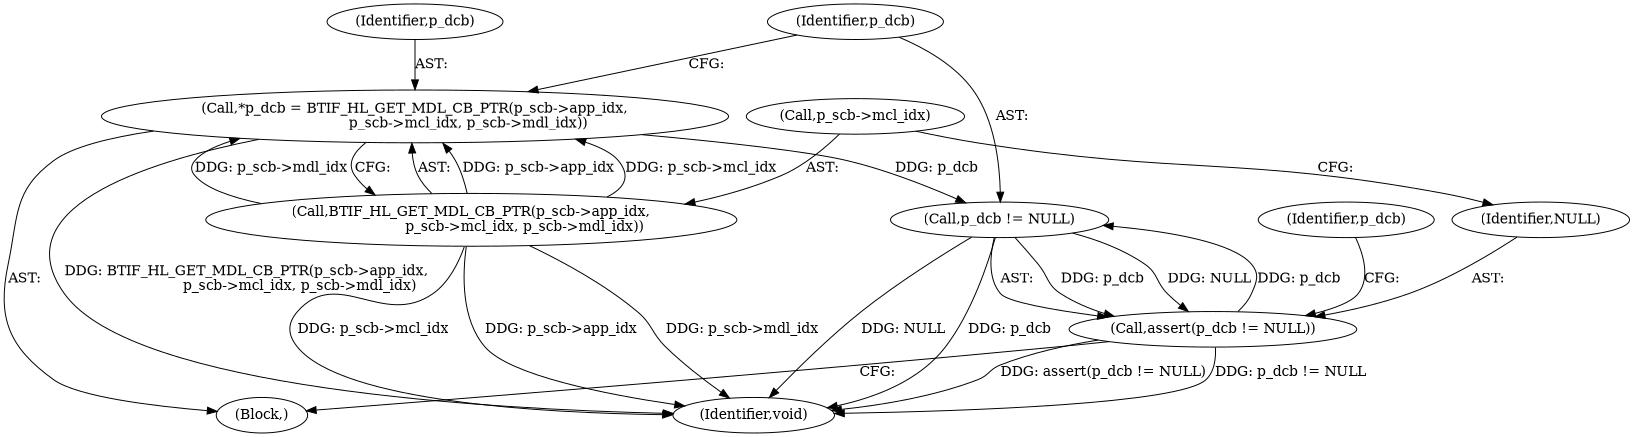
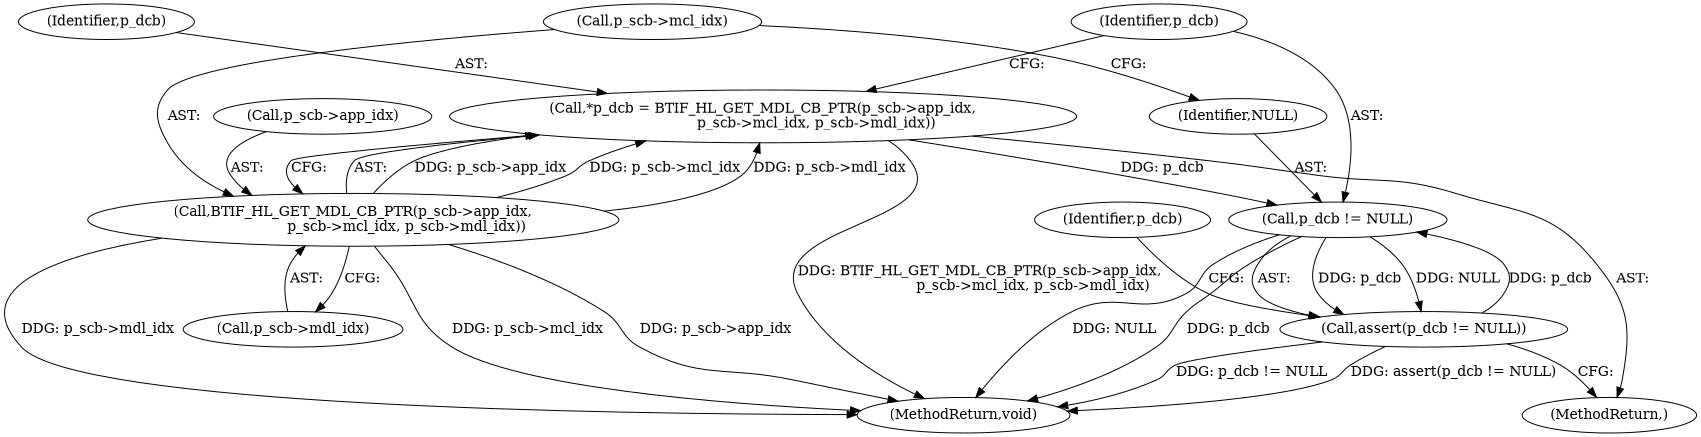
node "(Call,p_scb->app_idx)": added
edge "(Identifier,NULL)" -> "(Call,assert(p_dcb != NULL))": now "(Identifier,NULL)" -> "(Call,p_dcb != NULL)"
node "(Call,p_scb->mdl_idx)": added
node "(Block,)": label "(Block,)" -> "(MethodReturn,)"
node "(Identifier,void)": label "(Identifier,void)" -> "(MethodReturn,void)"
